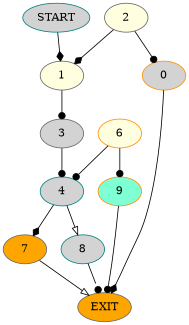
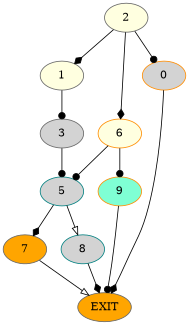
node "START": removed
edge "2" -> "6": added
node "4": label "4" -> "5"
edge "8" -> "EXIT": arrowhead dot -> diamond
